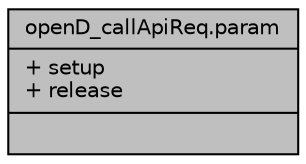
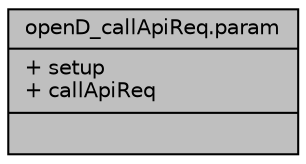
node "openD_callApiReq.param": text "+ release" -> "+ callApiReq"
